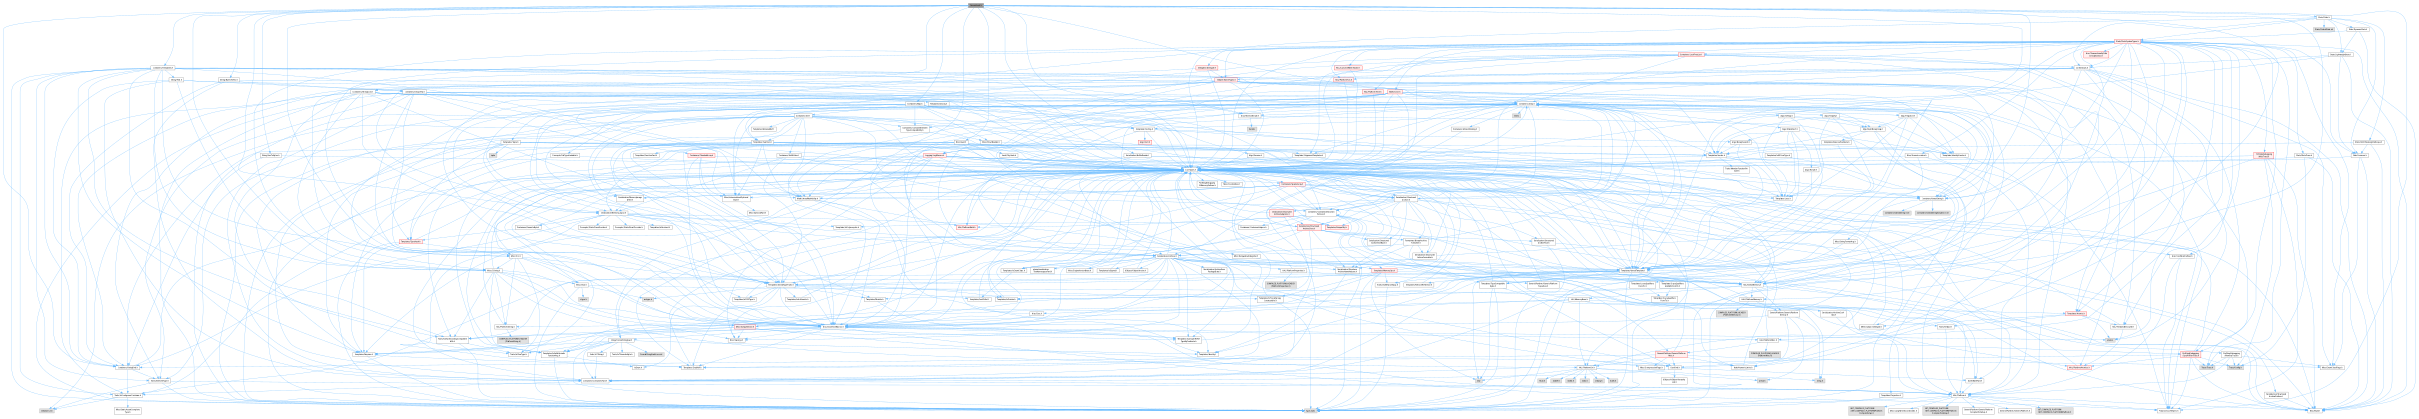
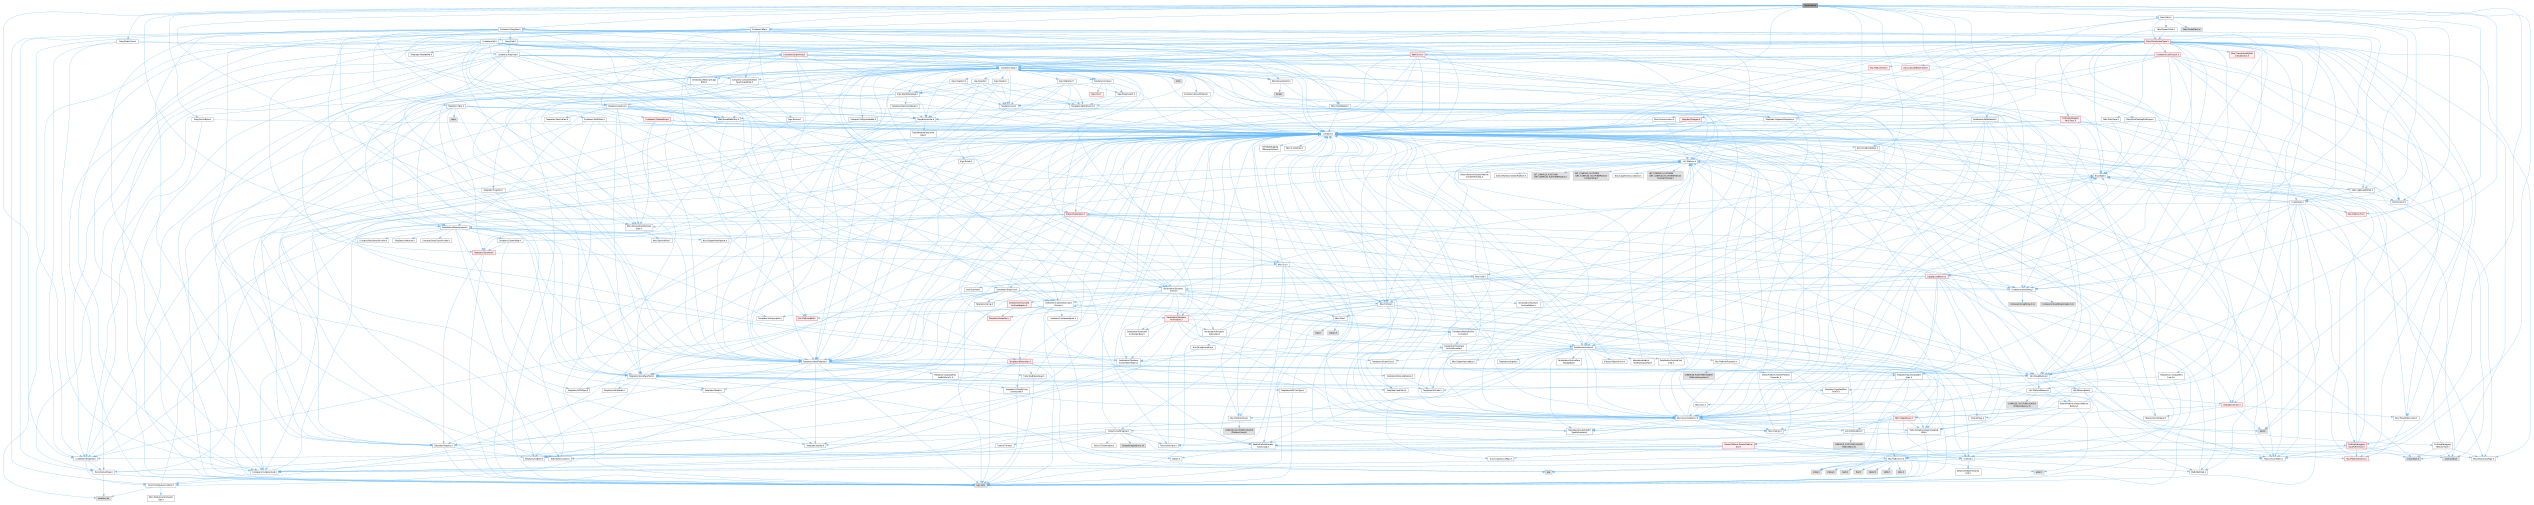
edge "Misc/Guid.h" -> "Misc/Crc.h": reversed
edge "CoreTypes.h" -> "Containers/SparseArray.h": reversed
edge "Stats/LightweightStats.h" -> "Misc/Build.h": reversed
edge "Templates/UnrealTypeTraits.h" -> "wctype.h": now "Templates/UnrealTypeTraits.h" -> "Templates/IsUECoreType.h"
edge "Templates/UnrealTemplate.h" -> "Templates/IsPointer.h": now "Templates/RemoveReference.h" -> "Templates/IsPointer.h"
node "Templates/IsValidVariadic FunctionArg.h": label "Templates/IsValidVariadic FunctionArg.h" -> "EnableIf/IsValidVariadic FunctionArg.h"
